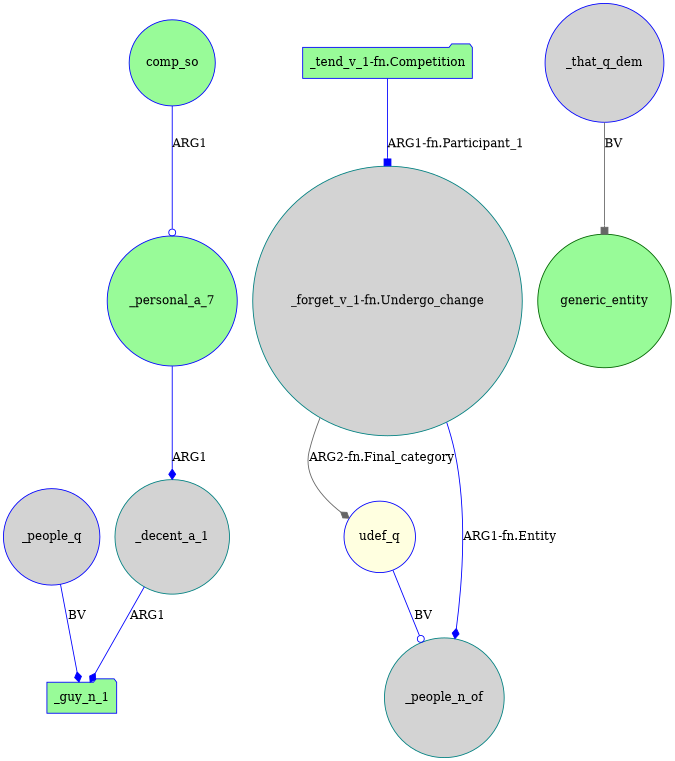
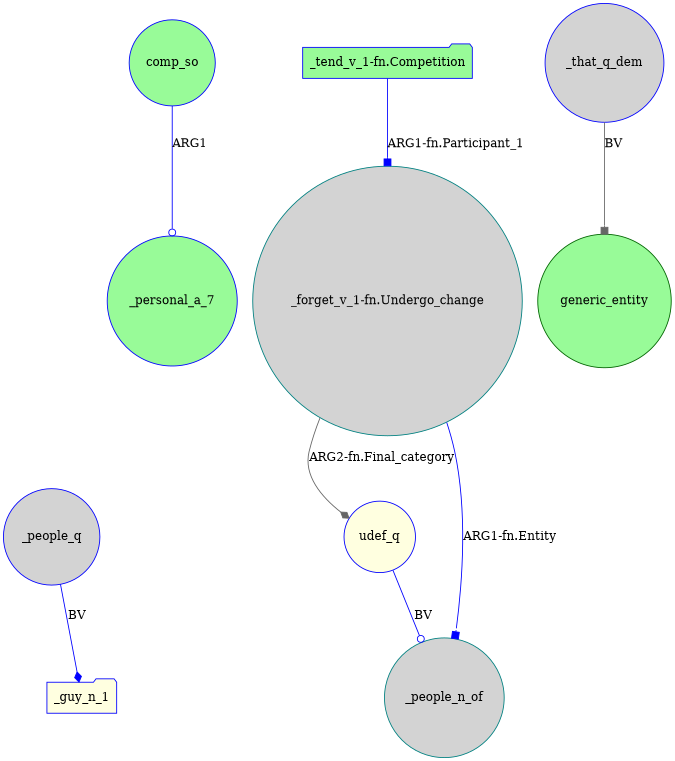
edge "_forget_v_1-fn.Undergo_change" -> "_people_n_of": arrowhead diamond -> box
node "_decent_a_1": removed
node "_guy_n_1": fillcolor palegreen -> lightyellow
